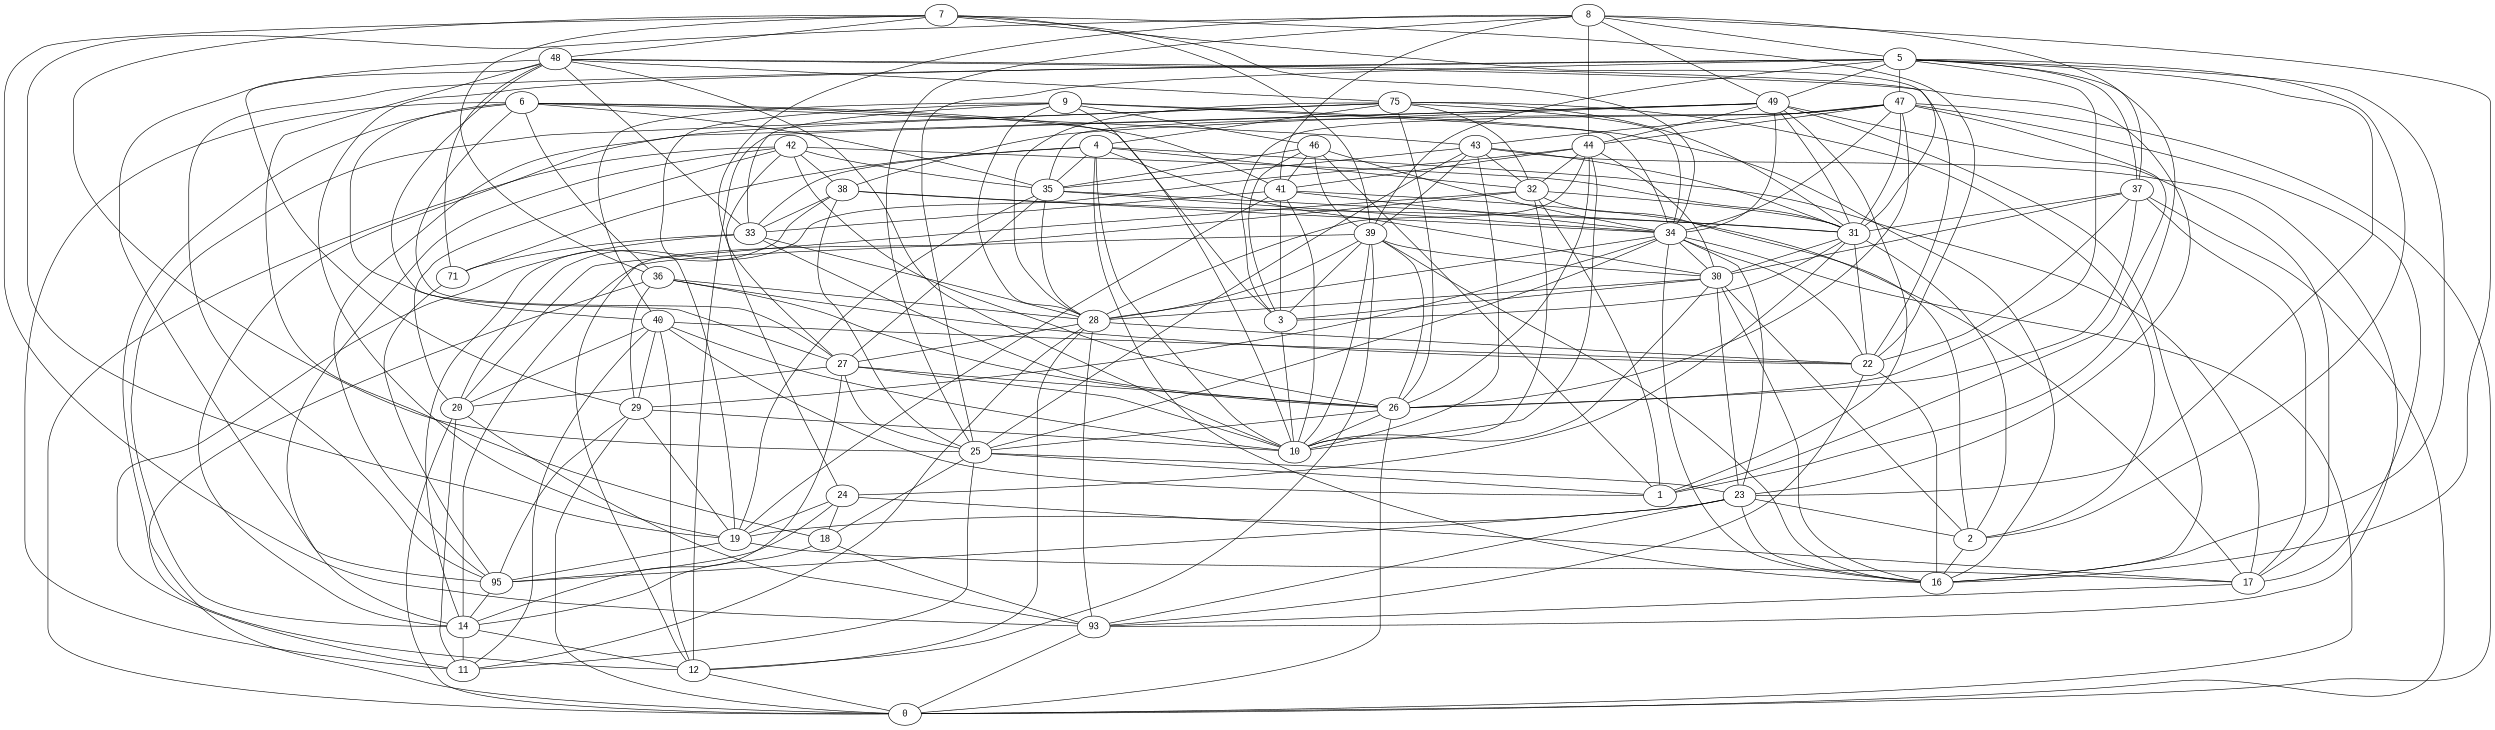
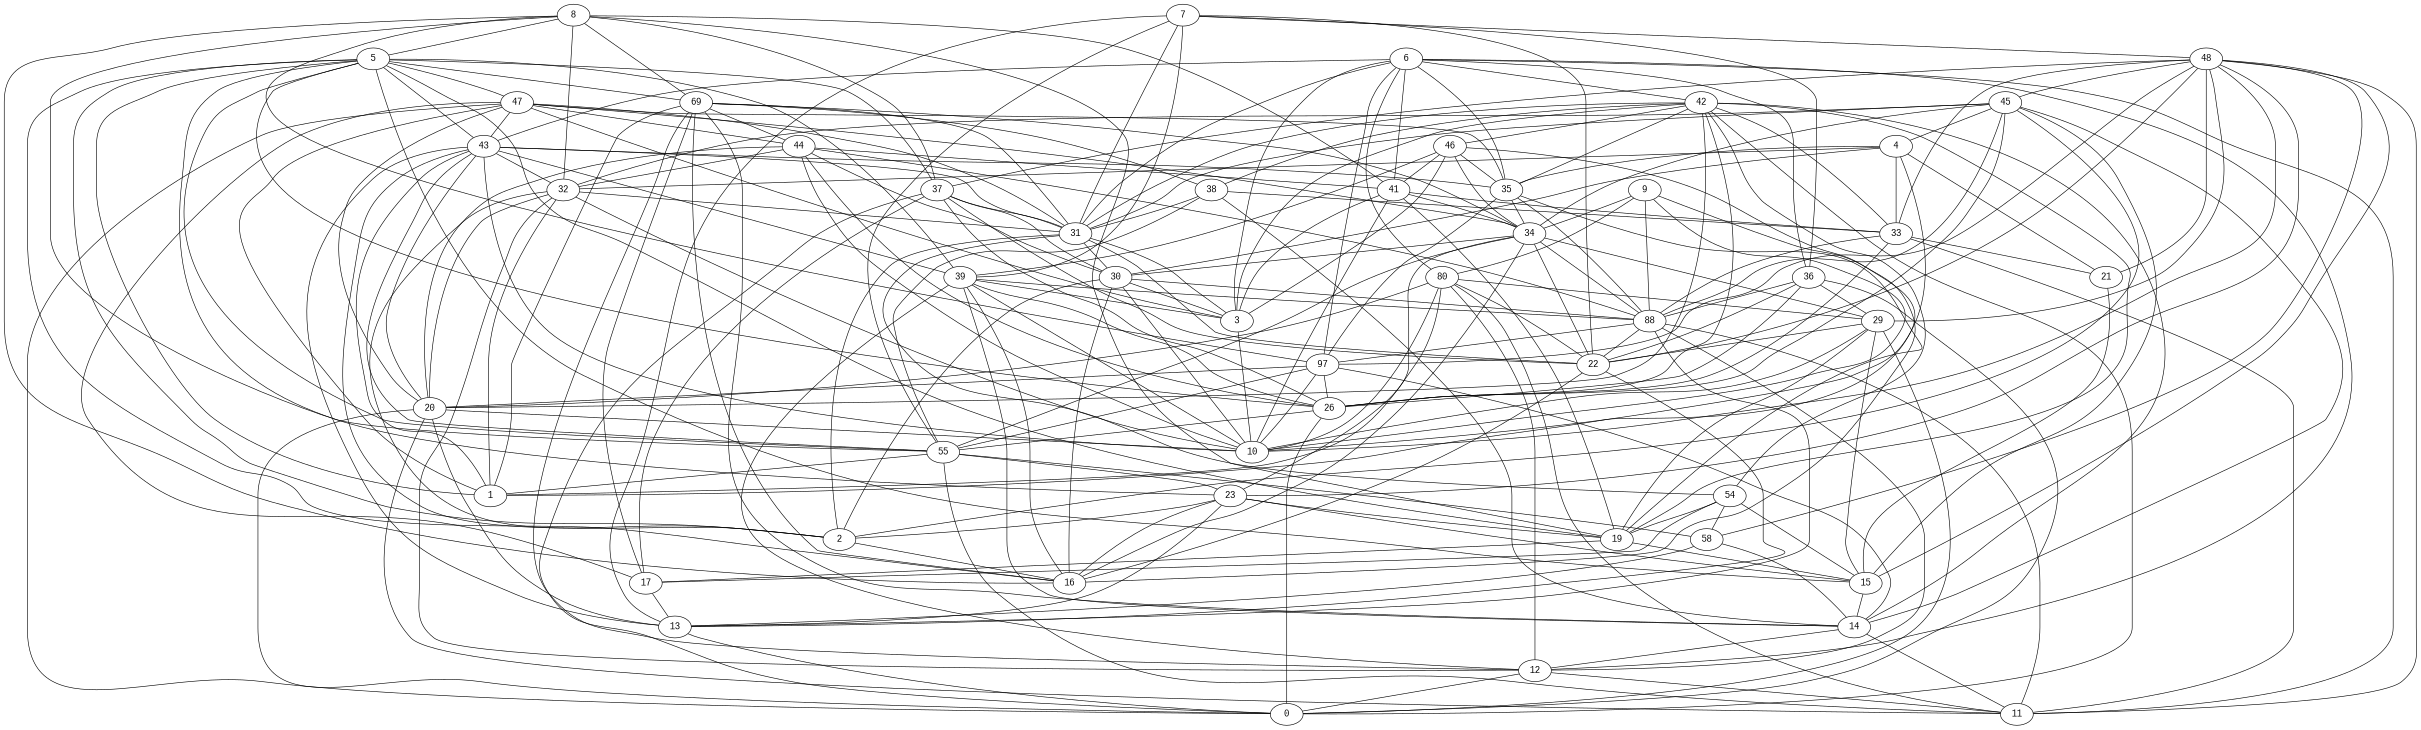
edge "7" -- "34": removed
edge "6" -- "42": added
edge "8" -- "44": now "8" -- "32"
edge "48" -- "37": added
edge "5" -- "43": added
node "75": label "75" -> "45"
node "49": label "49" -> "69"
edge "9" -- "33": now "42" -- "33"
edge "9" -- "46": now "42" -- "46"
edge "42" -- "3": added
edge "9" -- "19": now "42" -- "19"
edge "4" -- "17": removed
edge "35" -- "31": now "6" -- "31"
edge "38" -- "34": removed
edge "39" -- "30": removed
edge "43" -- "20": added
node "71": label "71" -> "21"
edge "41" -- "17": removed
node "40": label "40" -> "80"
node "28": label "28" -> "88"
edge "43" -- "1": added
edge "29" -- "22": added
edge "47" -- "26": now "47" -- "20"
node "27": label "27" -> "97"
edge "30" -- "23": removed
edge "26" -- "10": now "20" -- "10"
node "25": label "25" -> "55"
edge "48" -- "11": added
edge "43" -- "2": added
node "24": label "24" -> "54"
edge "4" -- "16": removed
node "18": label "18" -> "58"
node "95": label "95" -> "15"
node "93": label "93" -> "13"
edge "34" -- "0": removed
edge "12" -- "11": added
